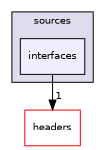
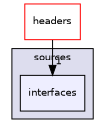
edge "interfaces" -> "headers": reversed
